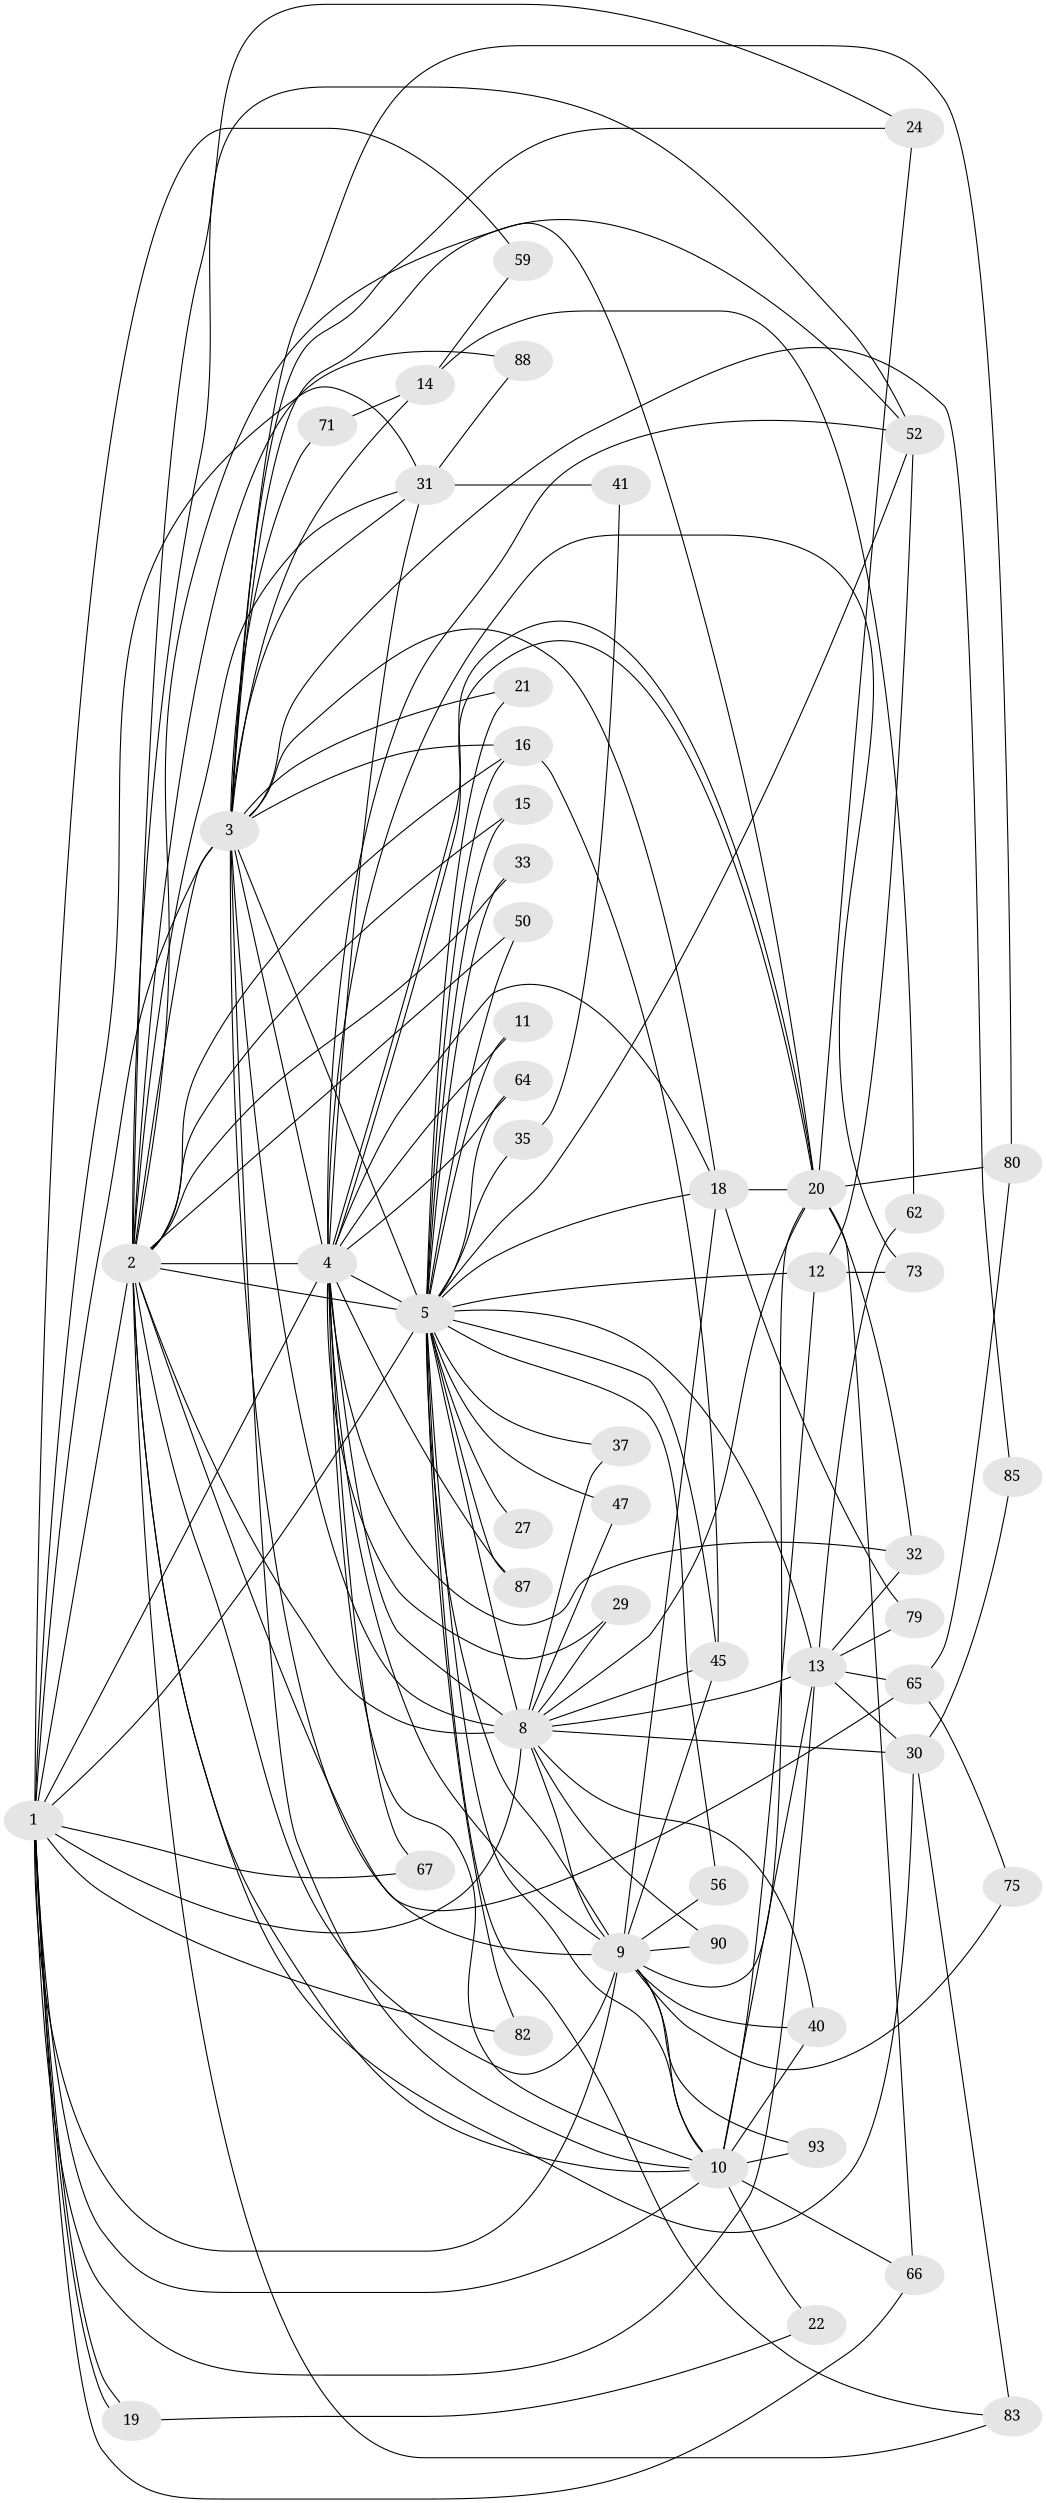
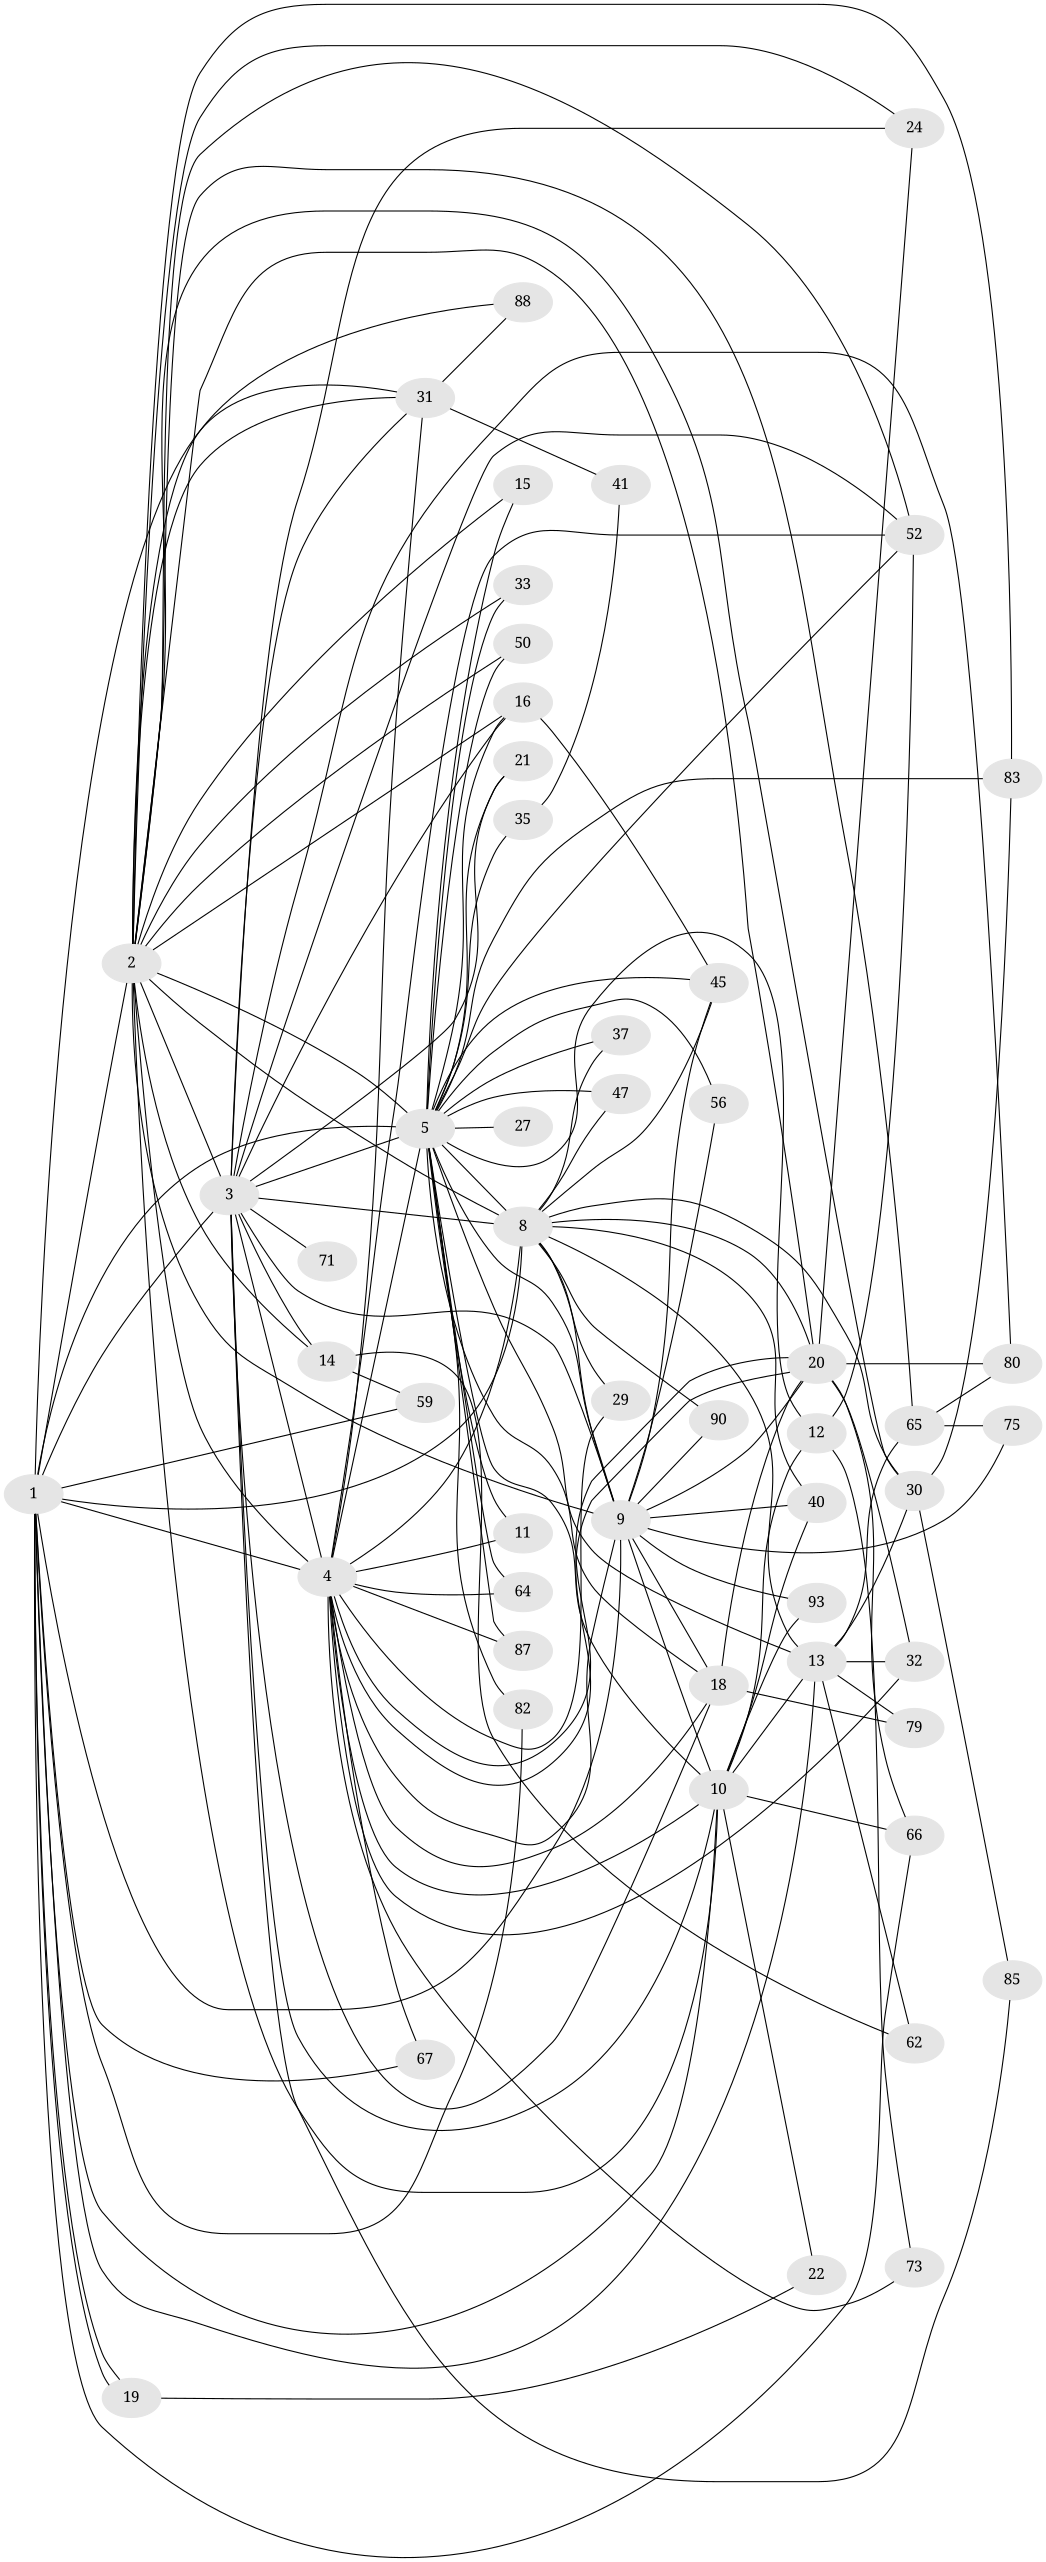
edge "14" -- "71": now "14" -- "2"
